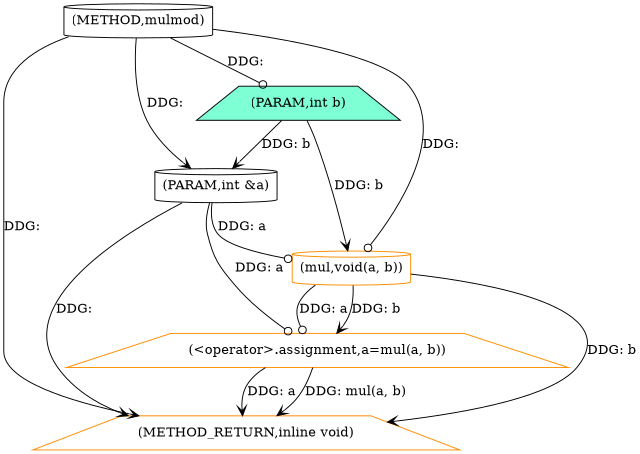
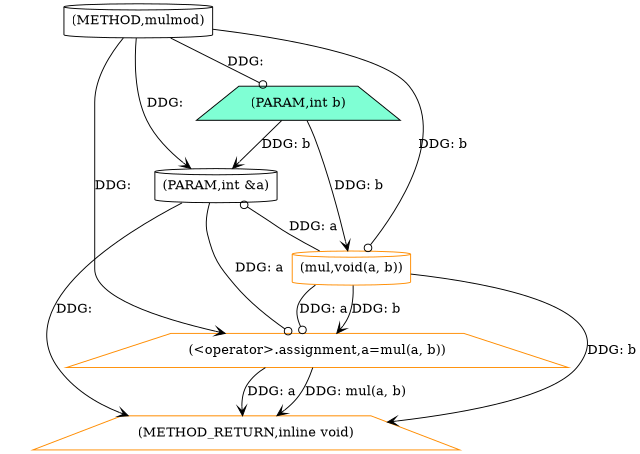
edge "(METHOD,mulmod)" -> "(mul,void(a, b))": label "DDG: " -> "DDG: b"
edge "(PARAM,int &a)" -> "(mul,void(a, b))": reversed
edge "(METHOD,mulmod)" -> "(METHOD_RETURN,inline void)": now "(METHOD,mulmod)" -> "(<operator>.assignment,a=mul(a, b))"
